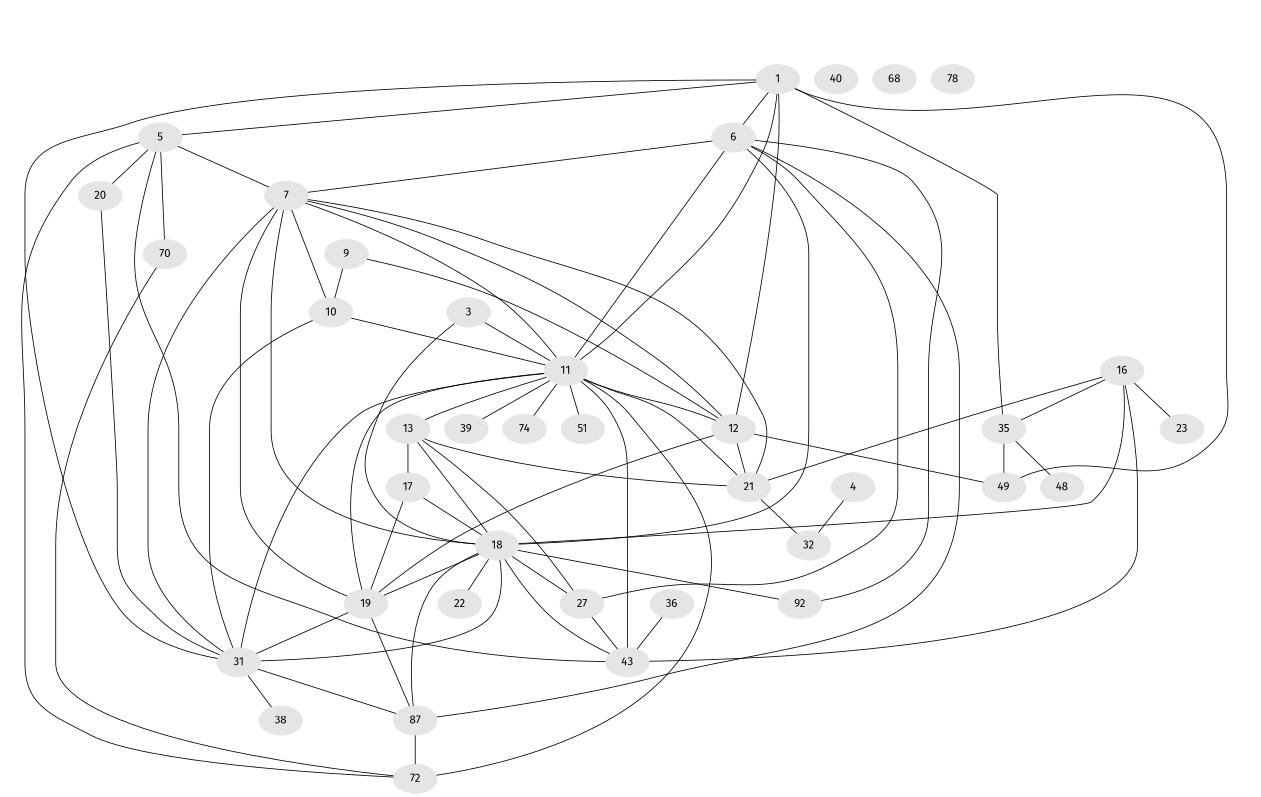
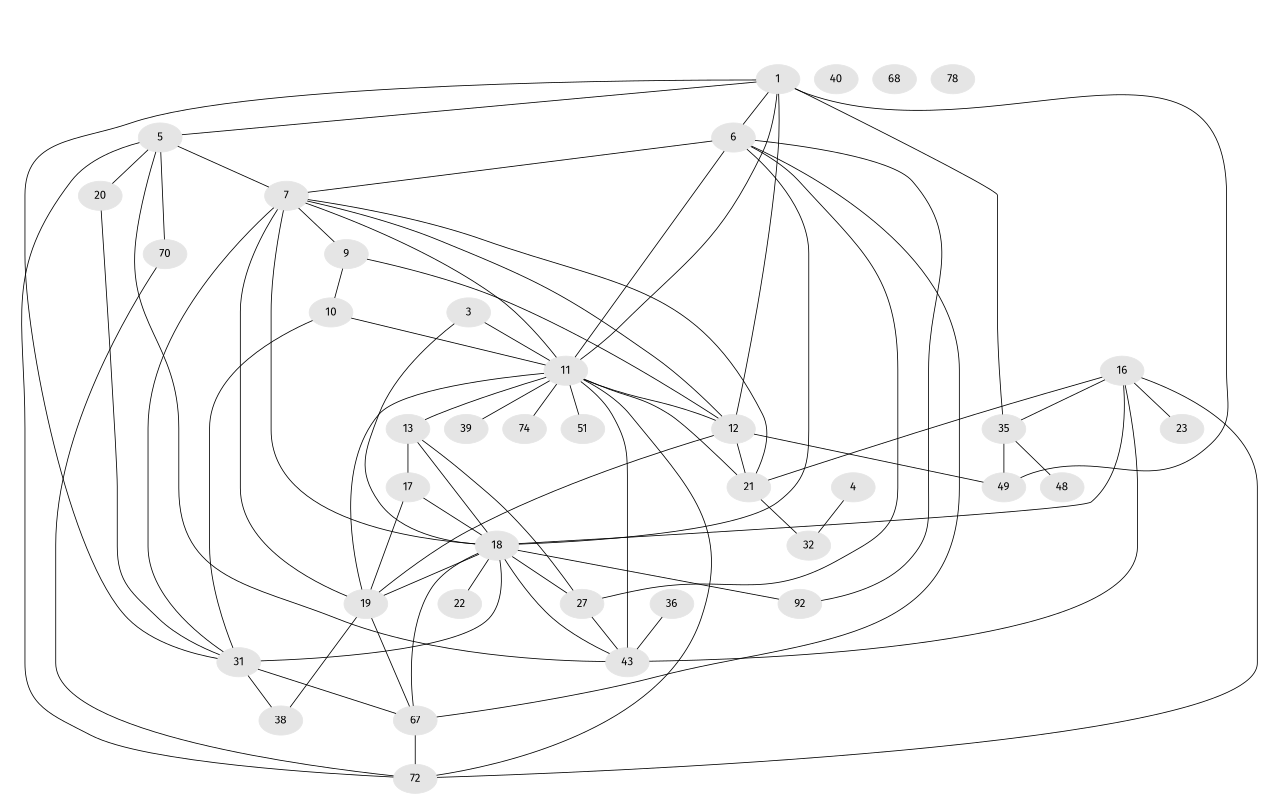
edge "7" -- "10": now "7" -- "9"
edge "11" -- "31": removed
edge "13" -- "21": removed
edge "19" -- "31": now "19" -- "38"
node "87": label "87" -> "67"
edge "16" -- "72": added
